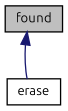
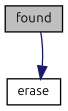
edge "erase" -> "found": reversed
